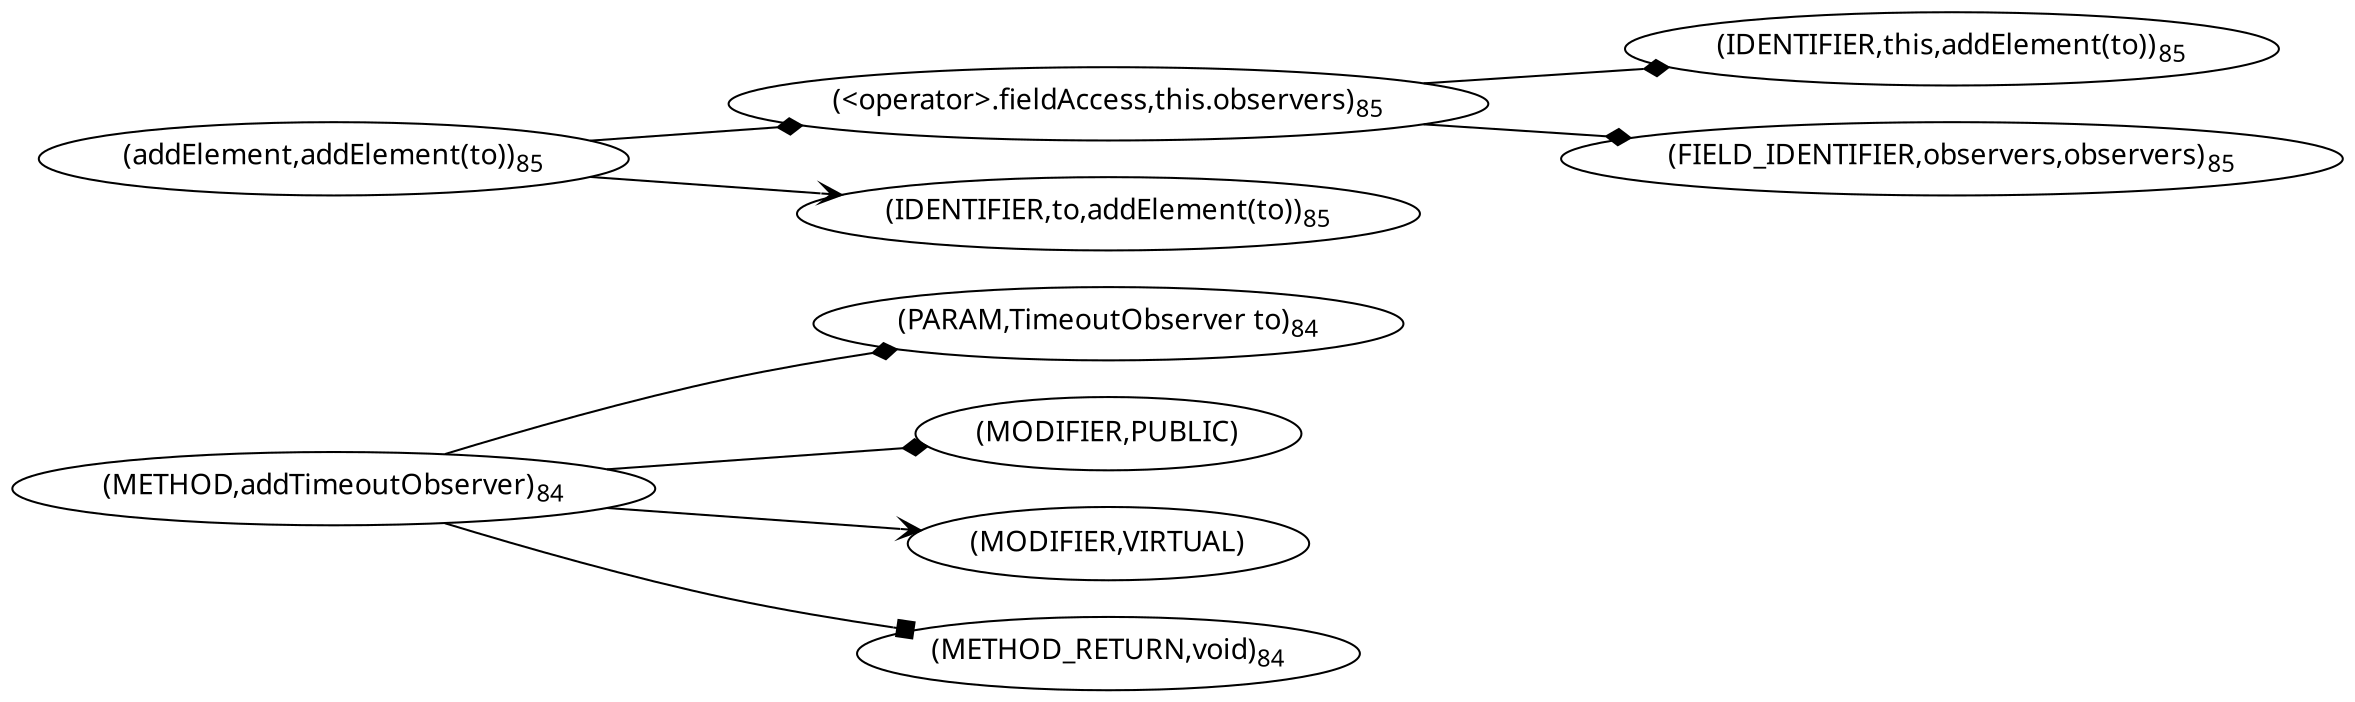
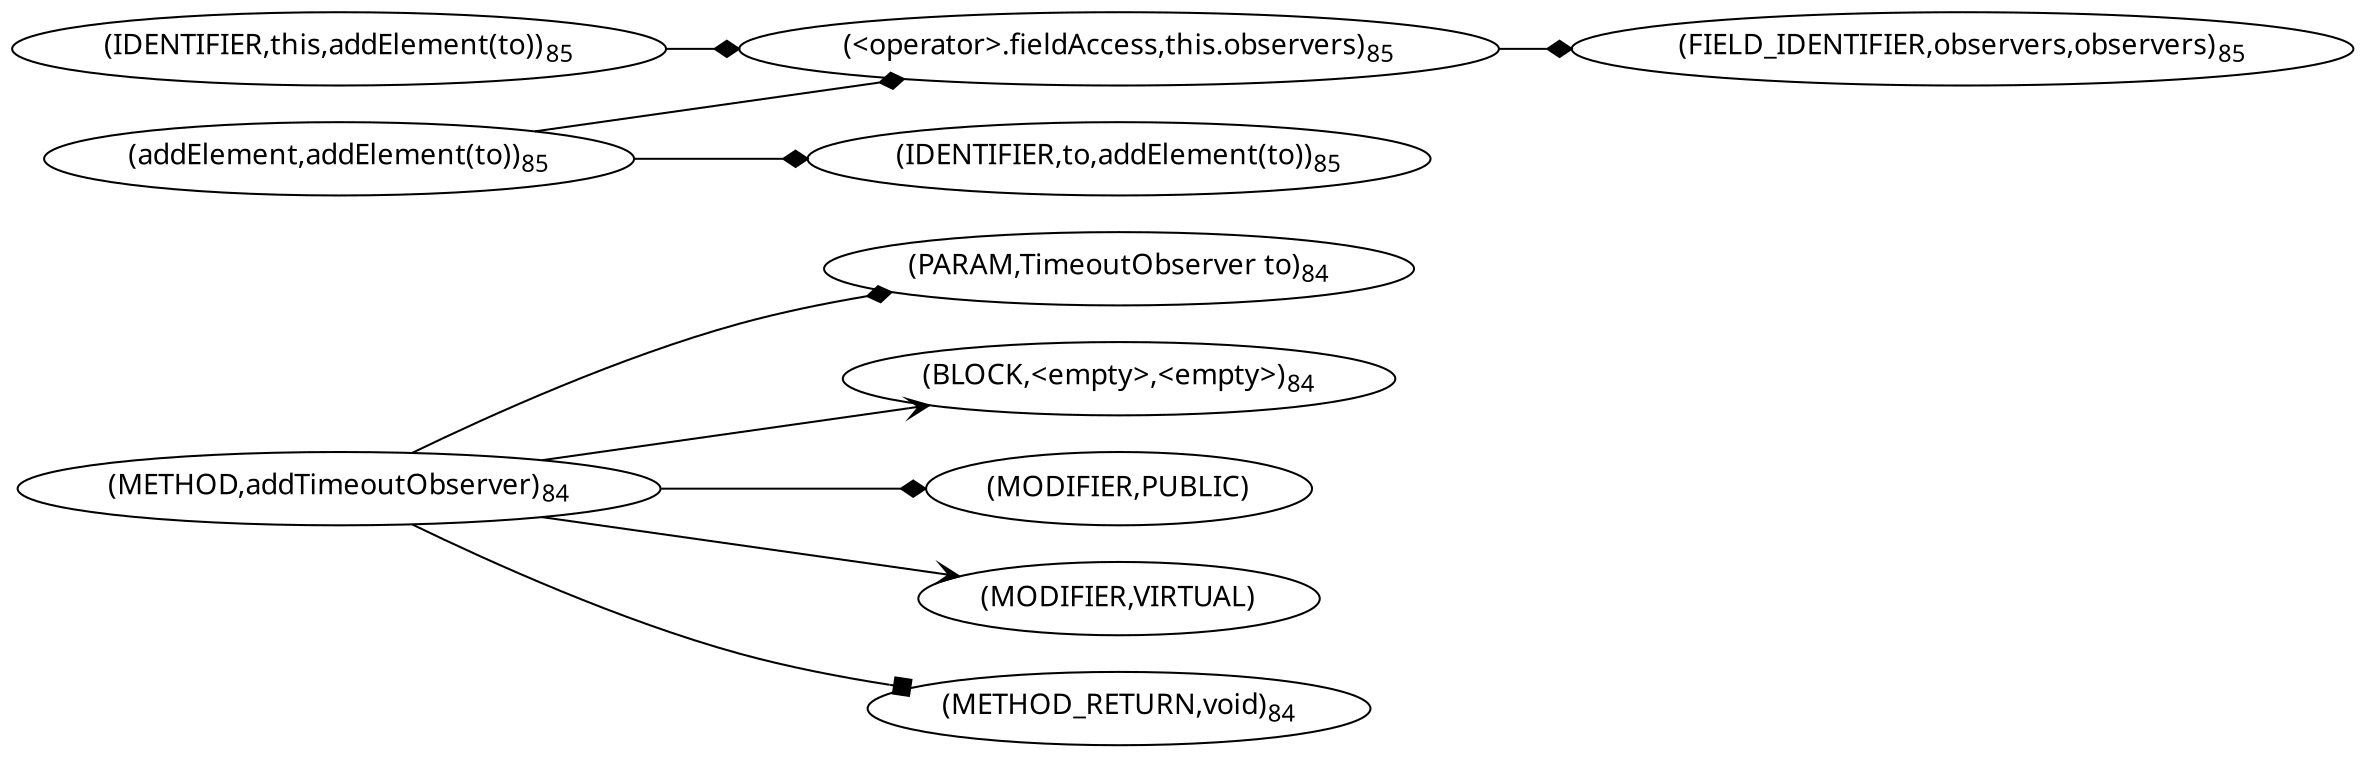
edge "(<operator>.fieldAccess,this.observers)" -> "(IDENTIFIER,this,addElement(to))": reversed
edge "(addElement,addElement(to))" -> "(IDENTIFIER,to,addElement(to))": arrowhead vee -> diamond
node "(BLOCK,<empty>,<empty>)": added
